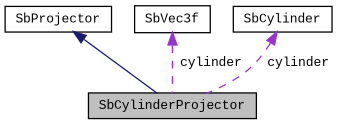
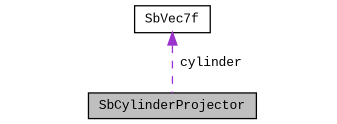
node "SbProjector": removed
node "SbVec3f": label "SbVec3f" -> "SbVec7f"
node "SbCylinder": removed
